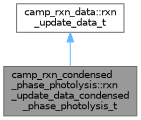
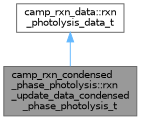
node "camp_rxn_data::rxn _update_data_t": label "camp_rxn_data::rxn _update_data_t" -> "camp_rxn_data::rxn _photolysis_data_t"
